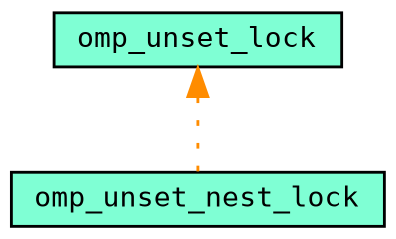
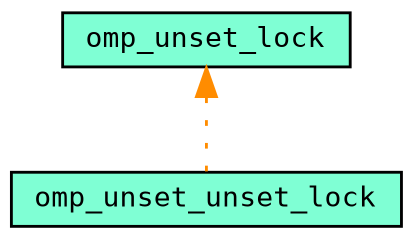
node "omp_unset_nest_lock": label "omp_unset_nest_lock" -> "omp_unset_unset_lock"
